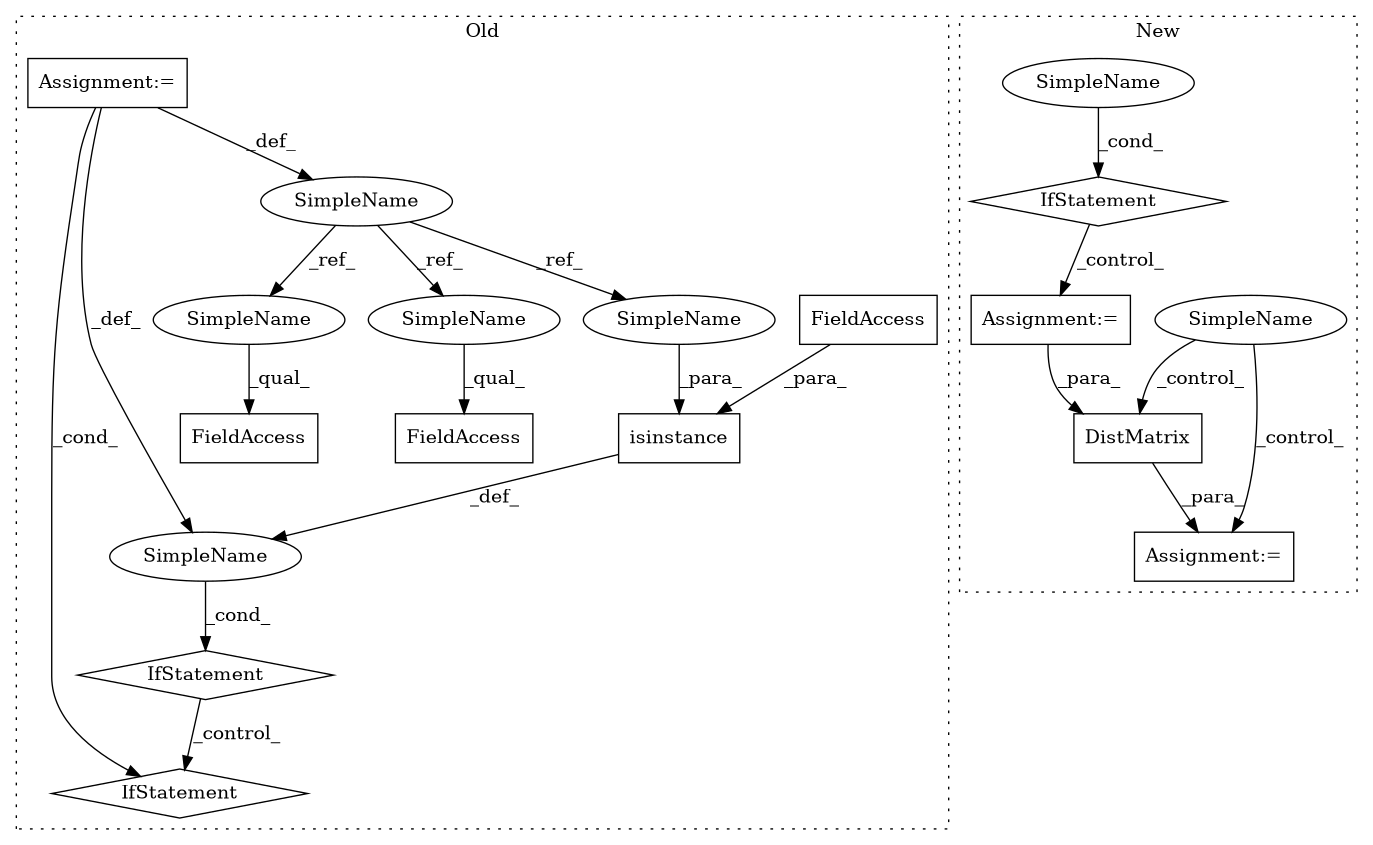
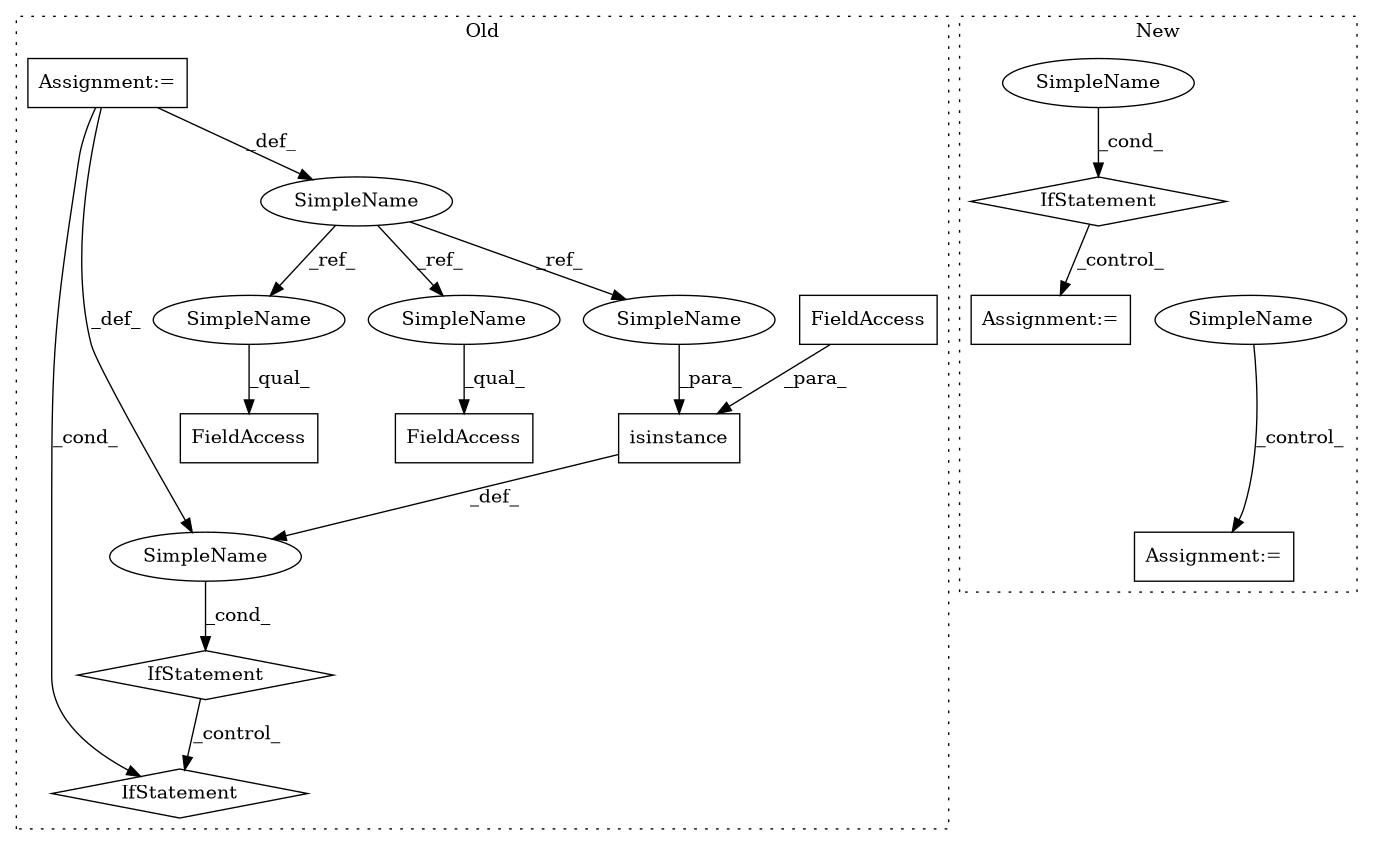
node "DistMatrix": removed
